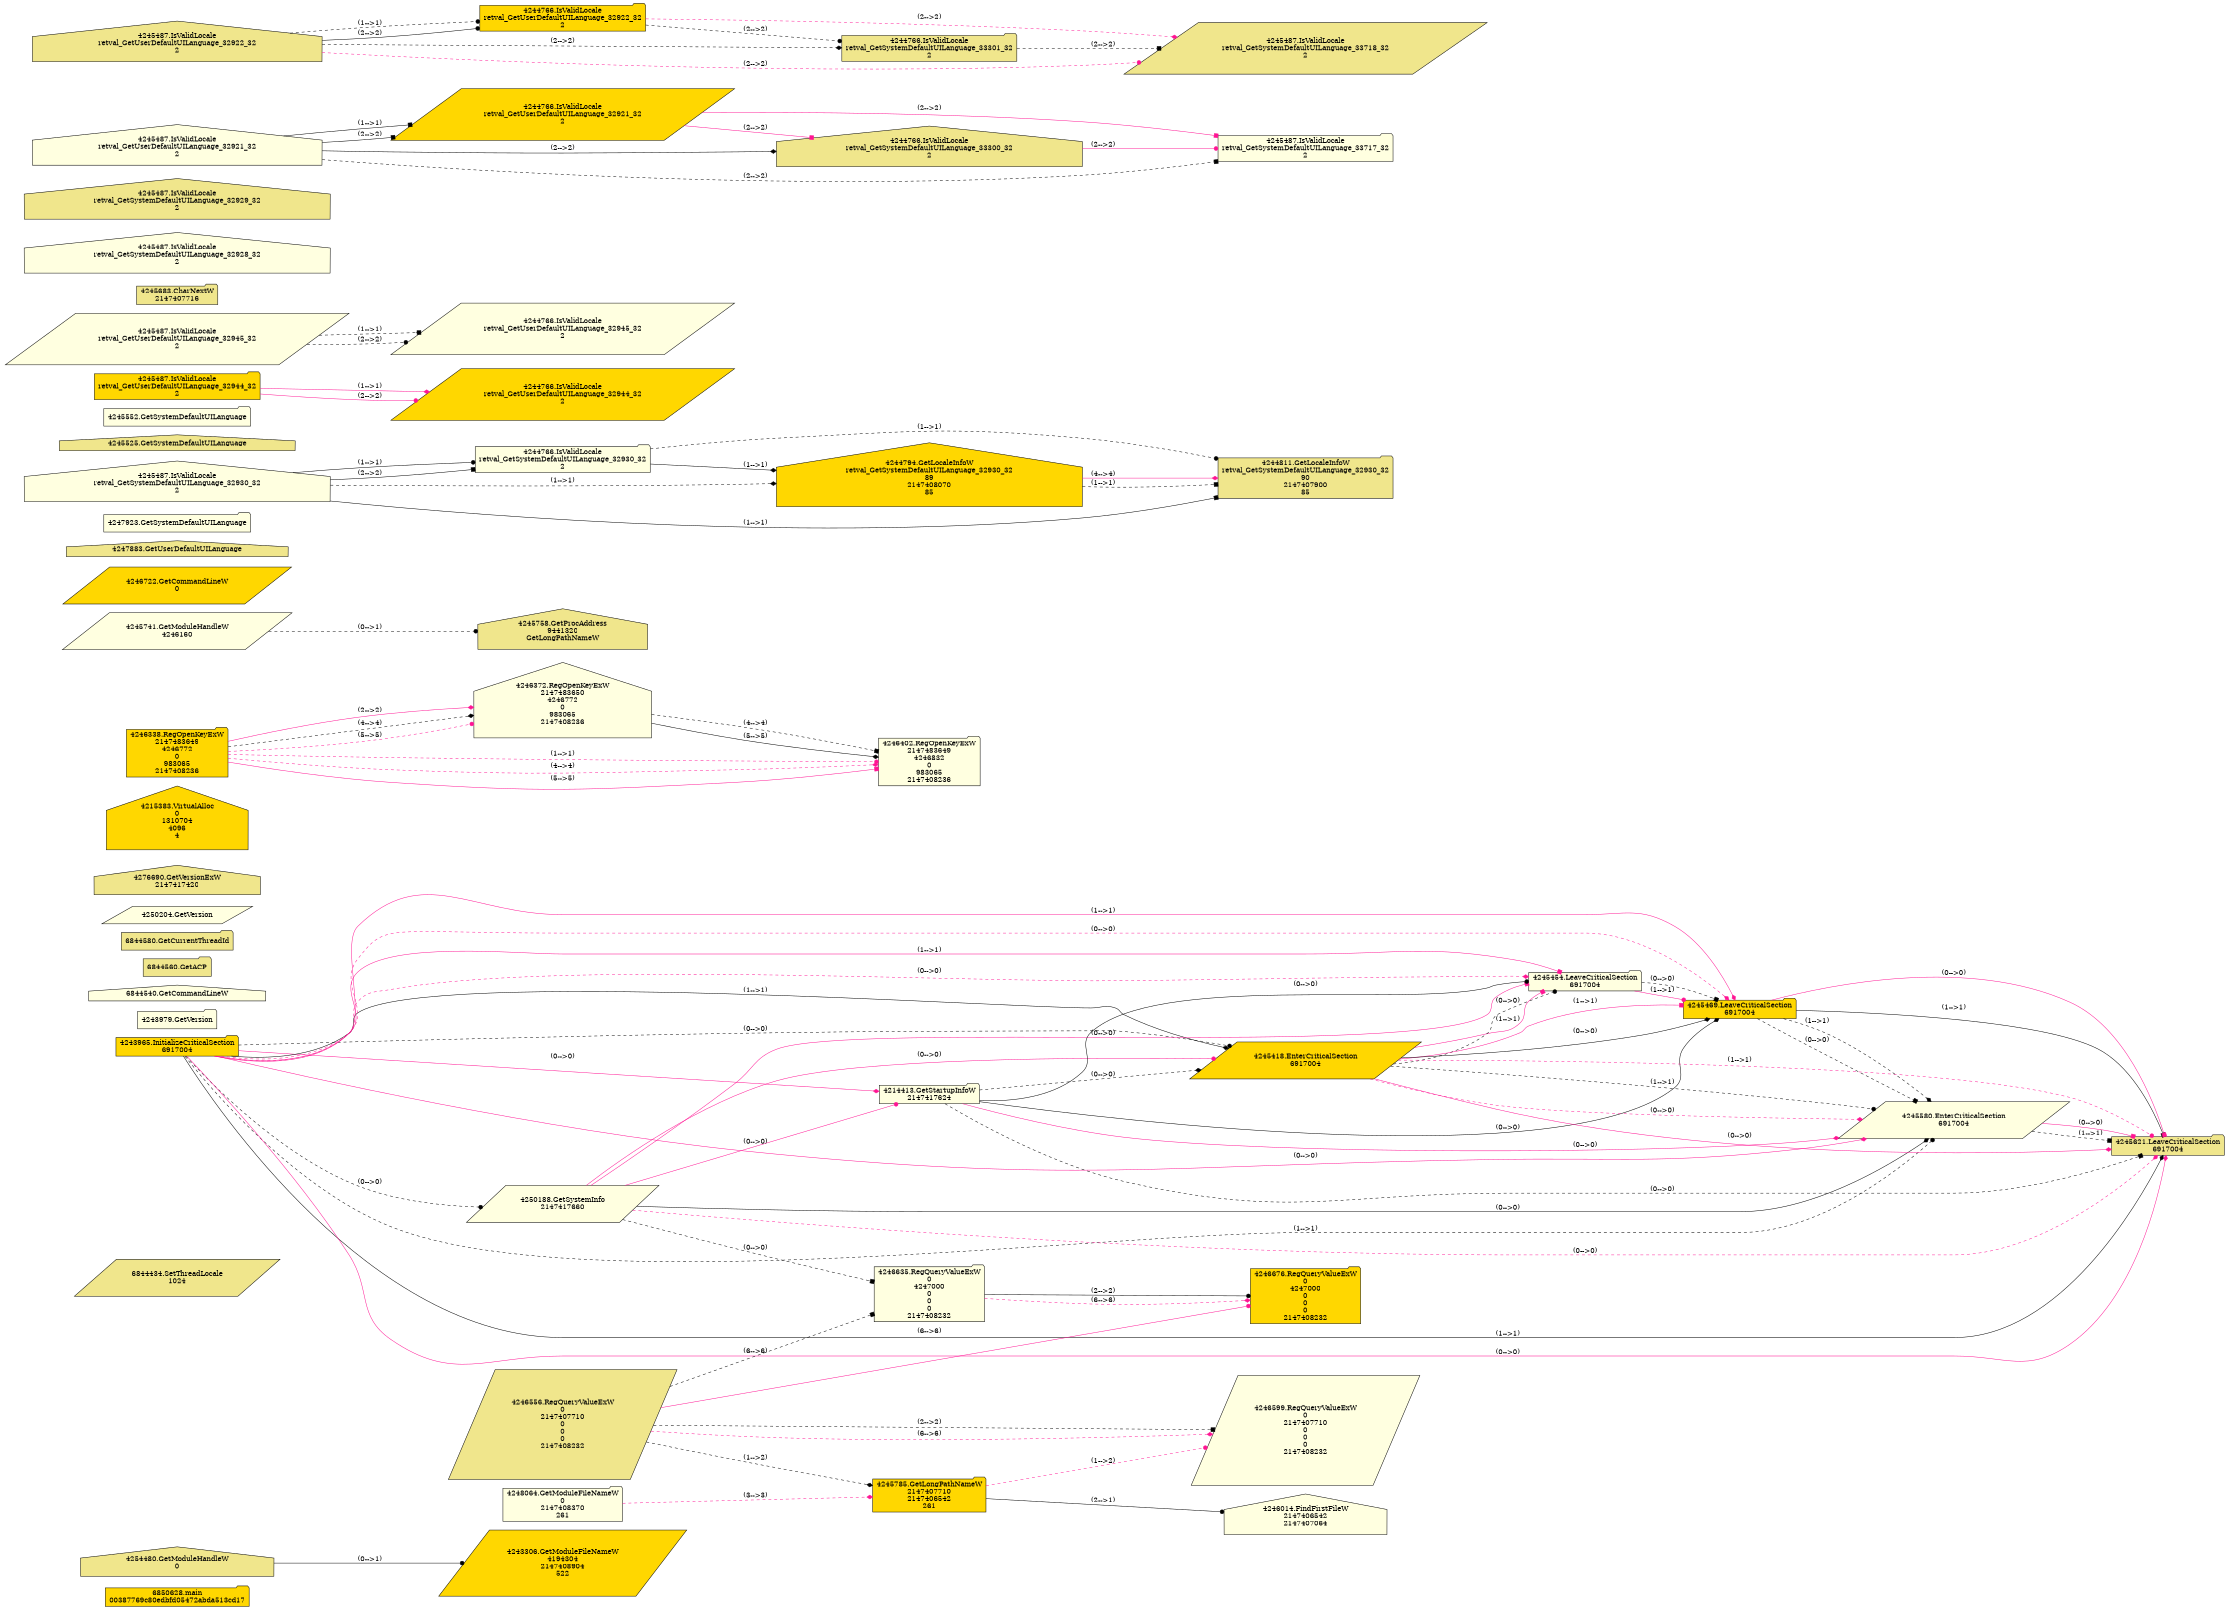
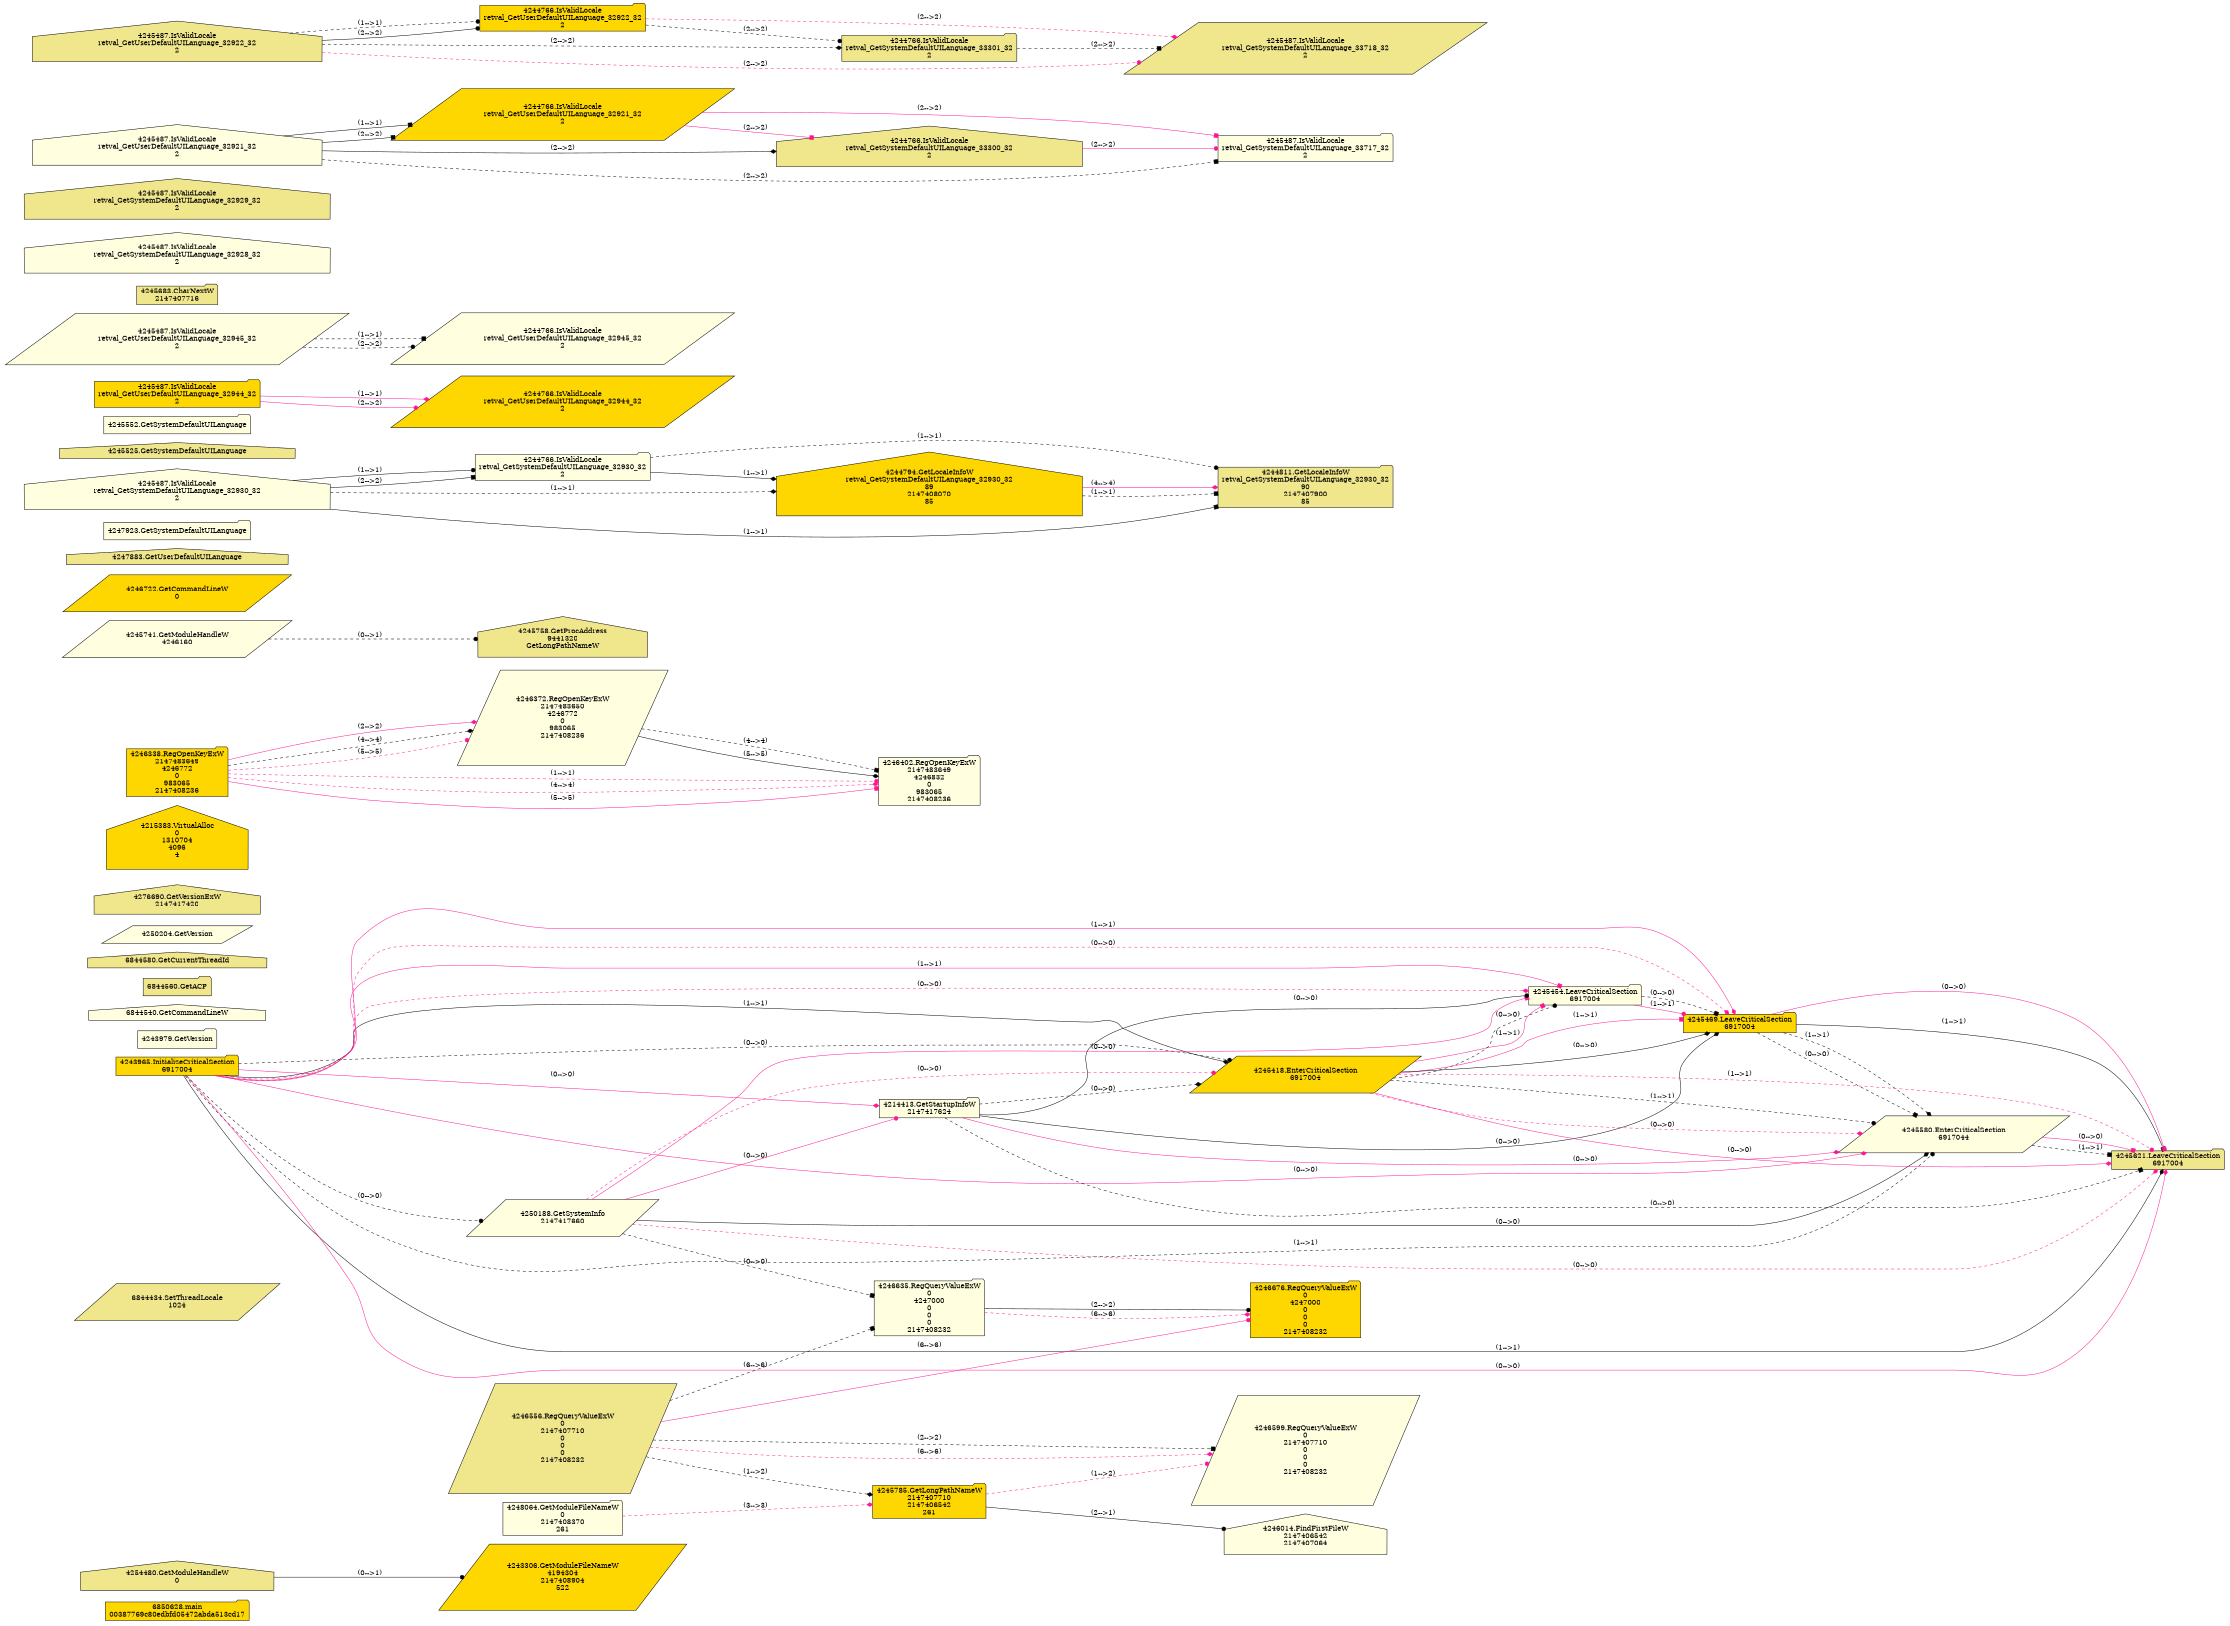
node "4246372.RegOpenKeyExW 2147483650 4246772 0 983065 2147408236": shape house -> parallelogram
node "6844580.GetCurrentThreadId": shape folder -> house
edge "4250188.GetSystemInfo 2147417660" -> "4245418.EnterCriticalSection 6917004": style solid -> dashed
node "4245580.EnterCriticalSection 6917004": label "4245580.EnterCriticalSection 6917004" -> "4245580.EnterCriticalSection 6917044"
